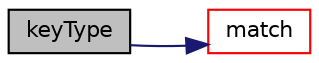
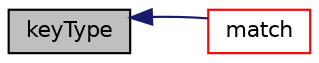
edge "keyType" -> "match": reversed
